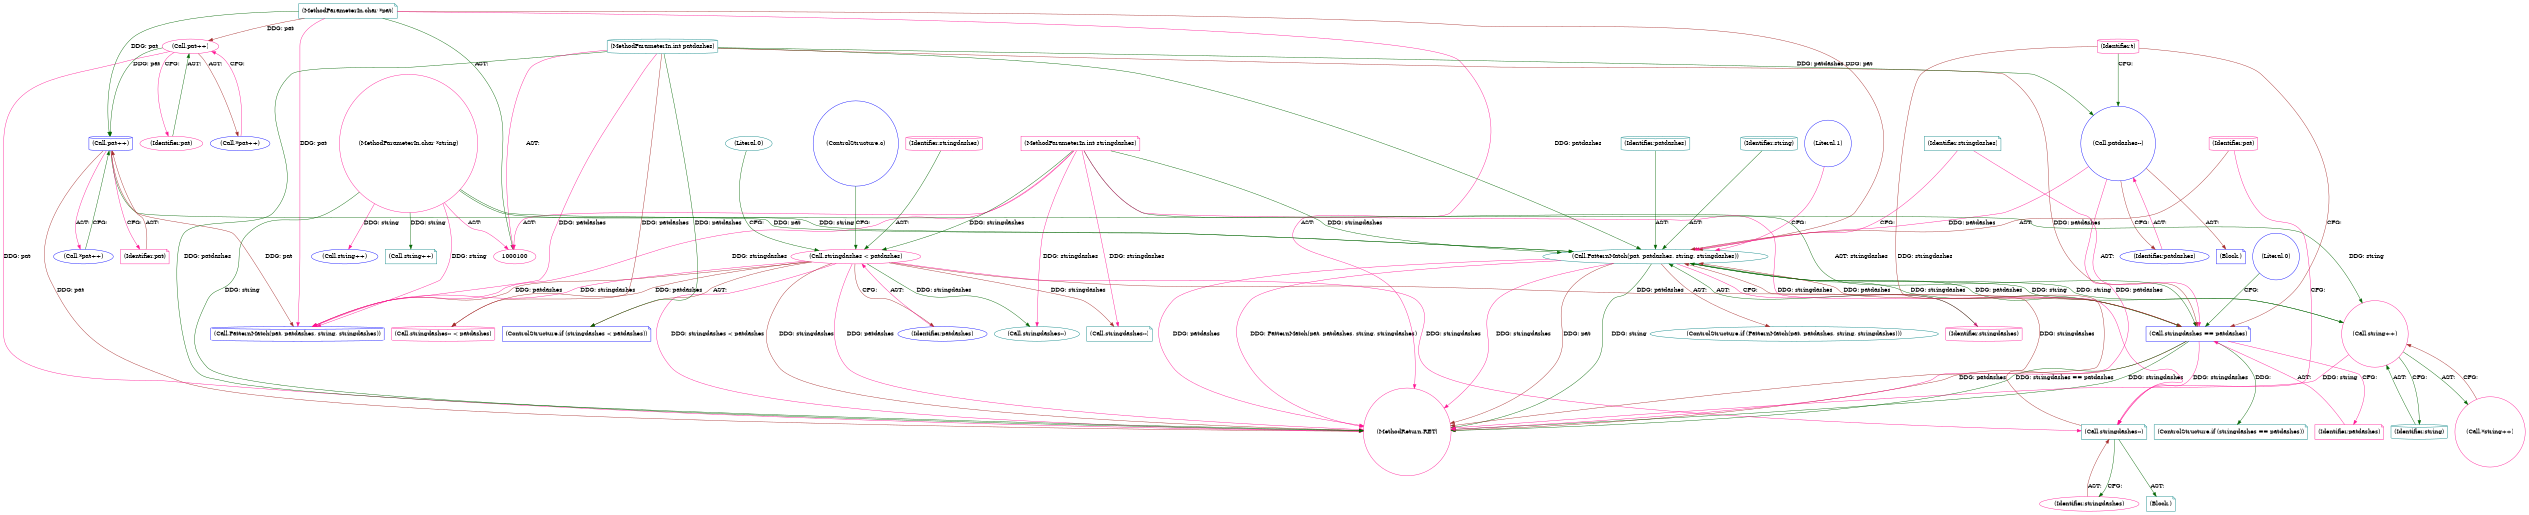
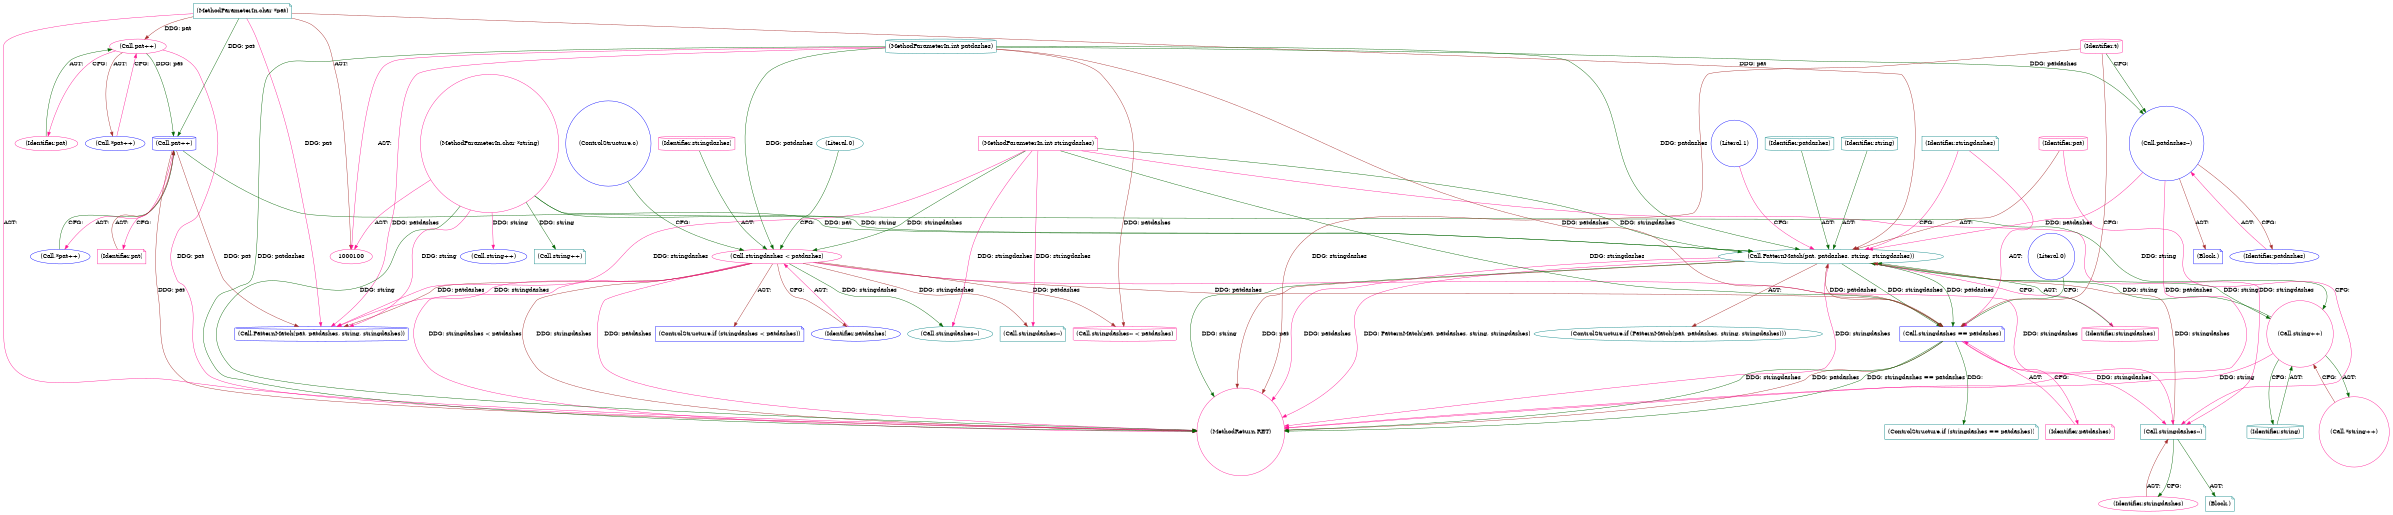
edge "(MethodParameterIn,char *pat)" -> "1000100": color darkgreen -> brown
edge "(MethodParameterIn,int stringdashes)" -> "1000100": removed, label "AST:"
edge "(MethodParameterIn,int patdashes)" -> "(ControlStructure,if (stringdashes < patdashes))": now "(MethodParameterIn,int patdashes)" -> "(Call,stringdashes < patdashes)"
edge "(MethodParameterIn,int stringdashes)" -> "(Call,stringdashes == patdashes)": label "AST: stringdashes" -> "DDG: stringdashes"
